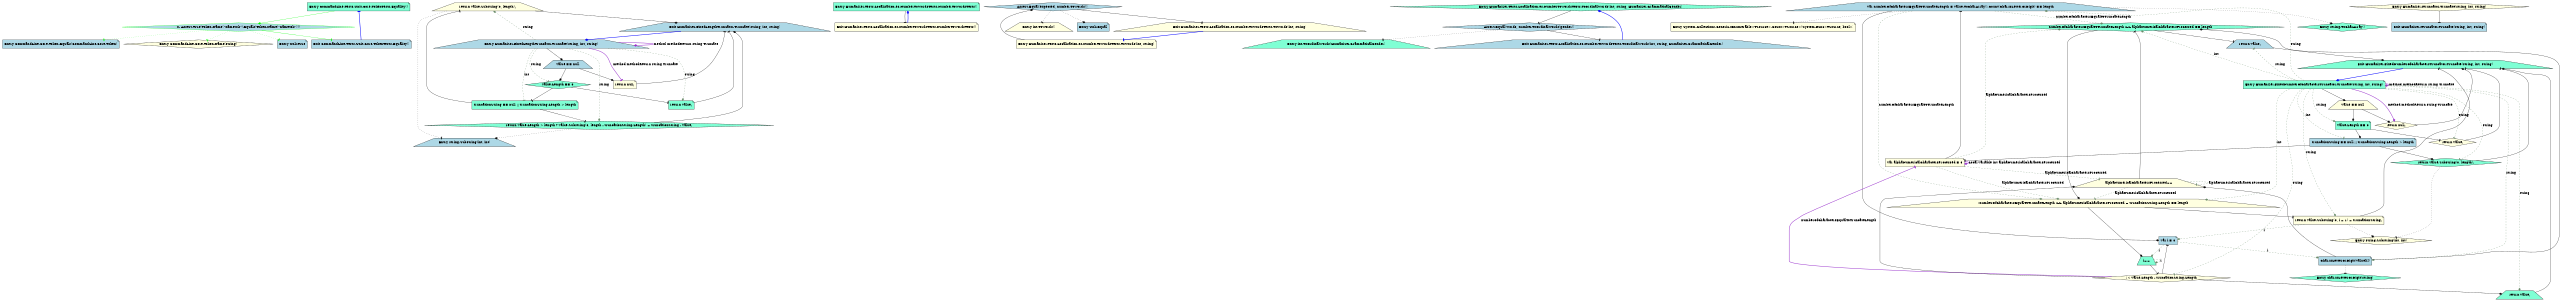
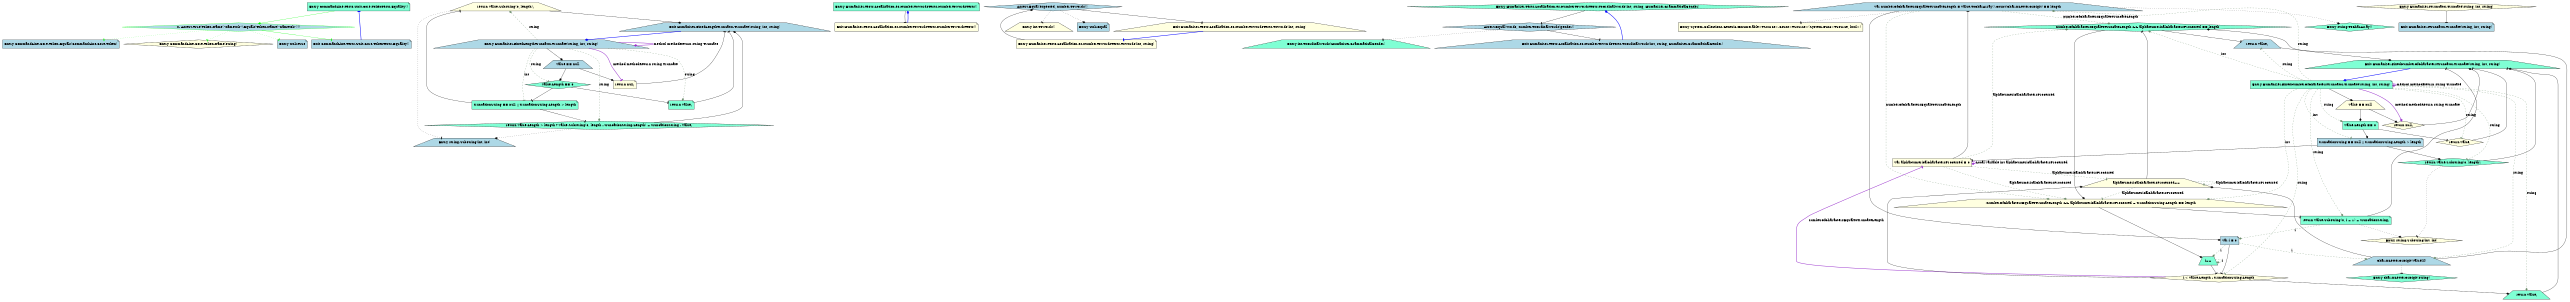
node "return value.Substring(0, i + 1) + truncationString;": fillcolor lightyellow -> aquamarine
edge "i < value.Length - truncationString.Length" -> "var i = 0": reversed
node "Char.IsLetterOrDigit(value[i])": shape note -> trapezium
